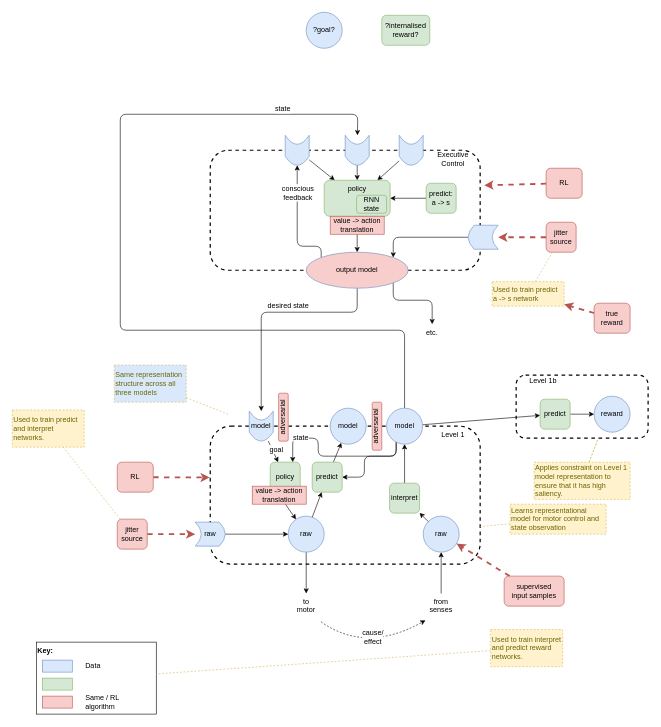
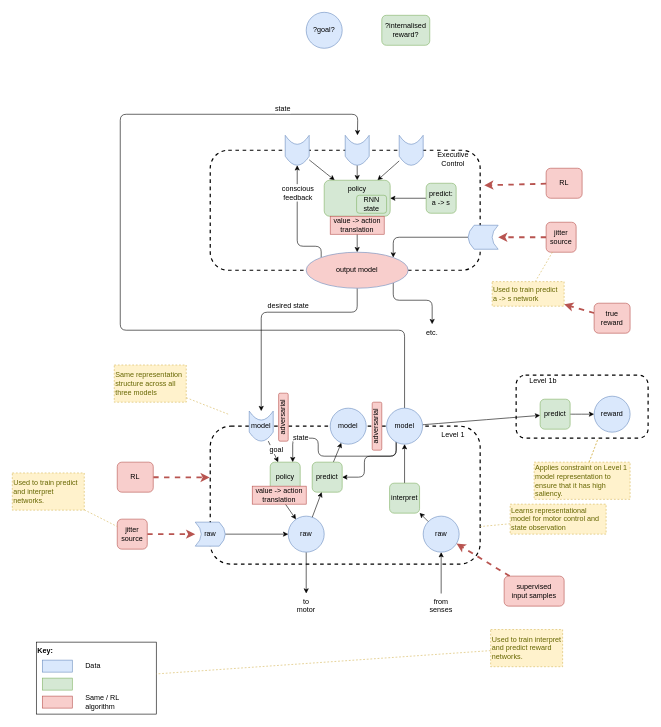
node "Same representation structure across all three models": fillcolor #dae8fc -> #fff2cc
node "Used to train predict and interpret networks.": moved (48, 429) -> (48, 492)
edge "to motor" -> "from senses": removed, label "cause/effect"
